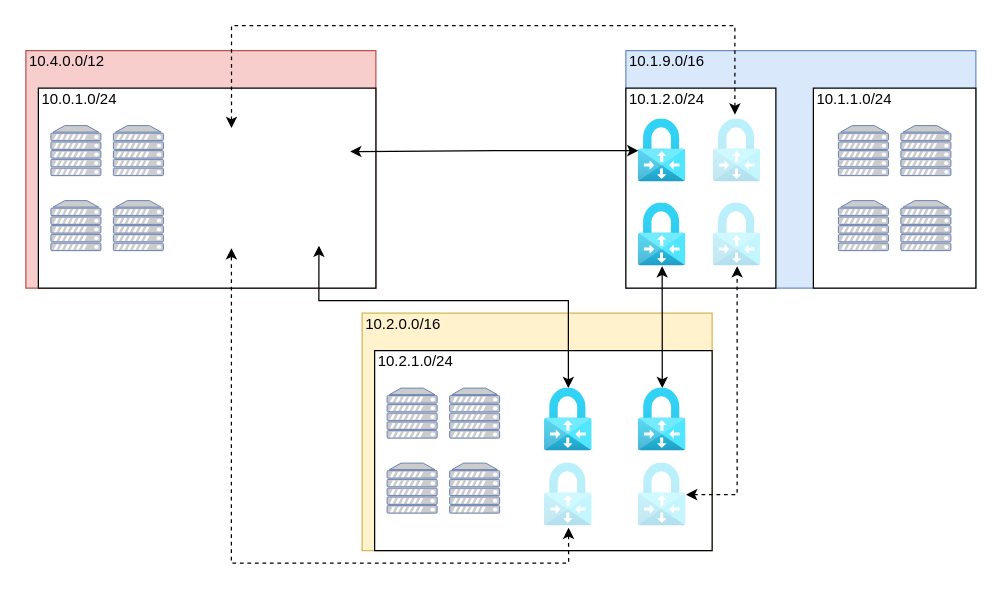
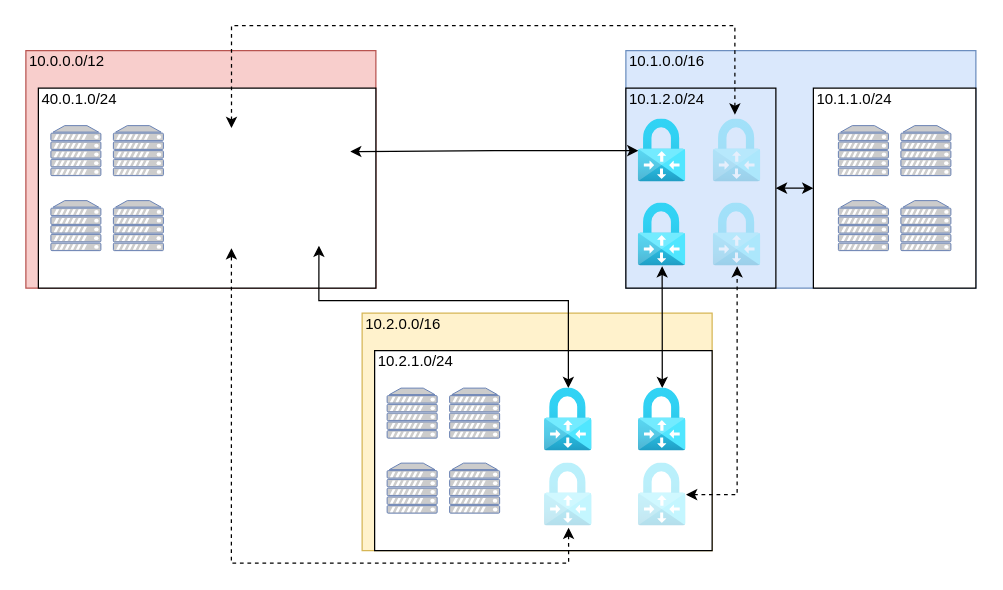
node "10.4.0.0/12": label "10.4.0.0/12" -> "10.0.0.0/12"
node "10.1.9.0/16": label "10.1.9.0/16" -> "10.1.0.0/16"
node "10.0.1.0/24": label "10.0.1.0/24" -> "40.0.1.0/24"
node "10.1.2.0/24": fillcolor #ffffff -> #dae8fc
edge "10.1.2.0/24" -- "10.1.1.0/24": added
